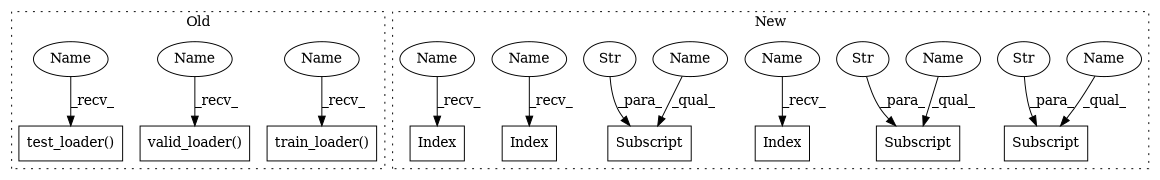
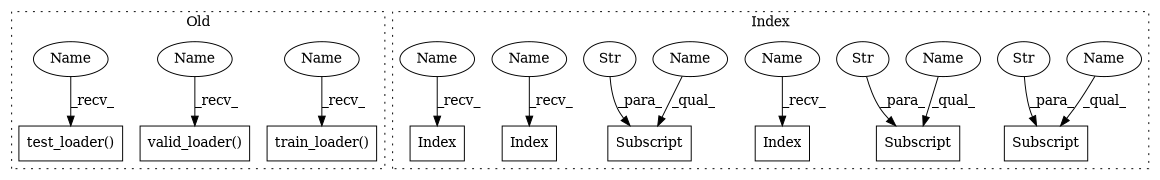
cluster "New": label "New" -> "Index"
